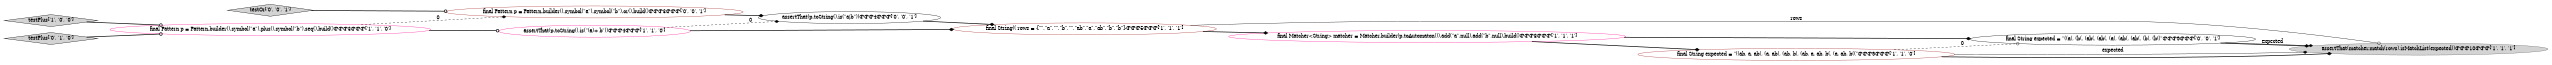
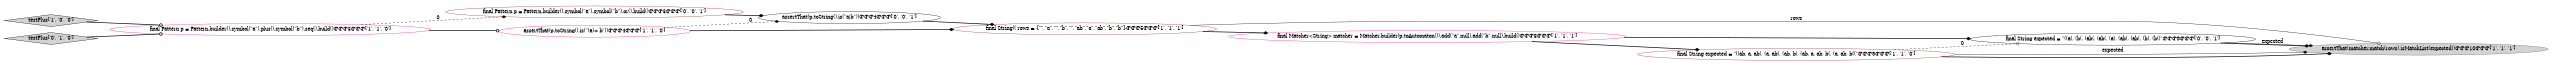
node "testOr['0', '0', '1']": removed
